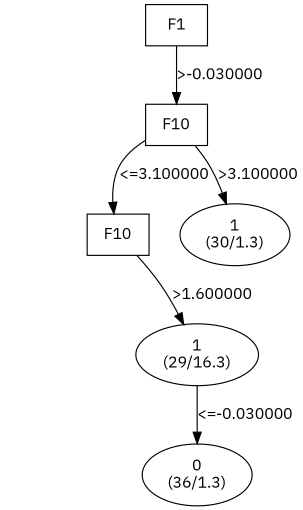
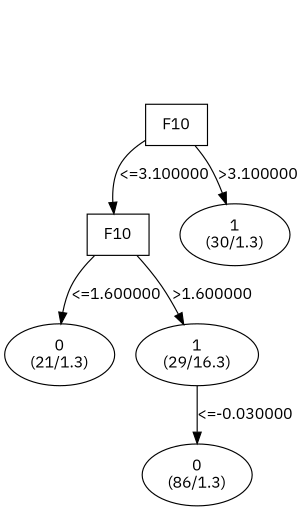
node "F1": removed
node "0 (21/1.3)": added
node "0 (36/1.3)": label "0 (36/1.3)" -> "0 (86/1.3)"
